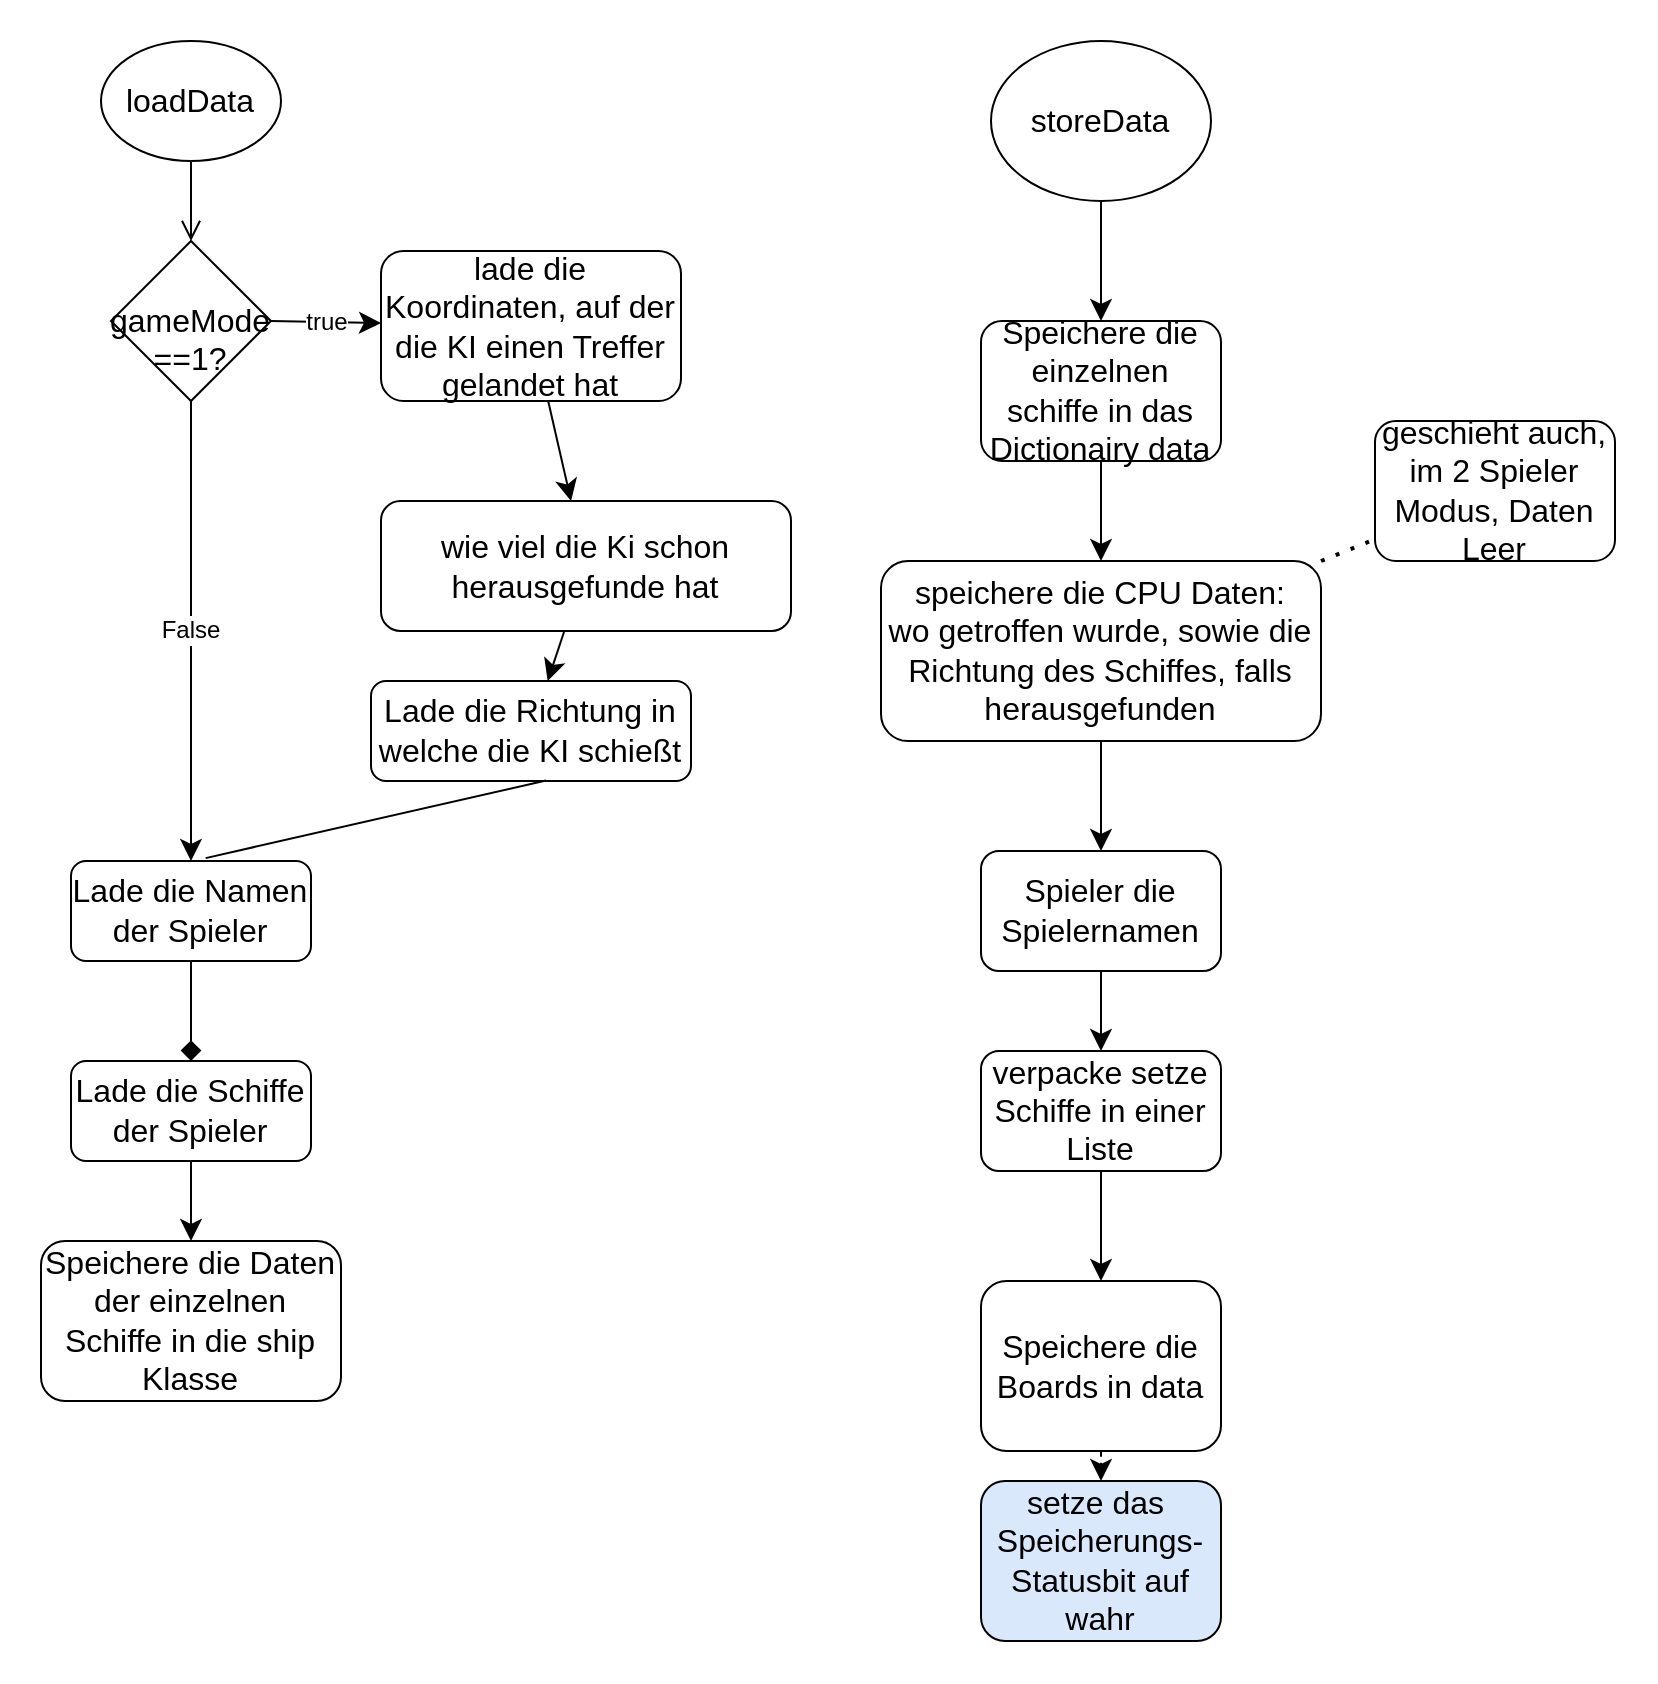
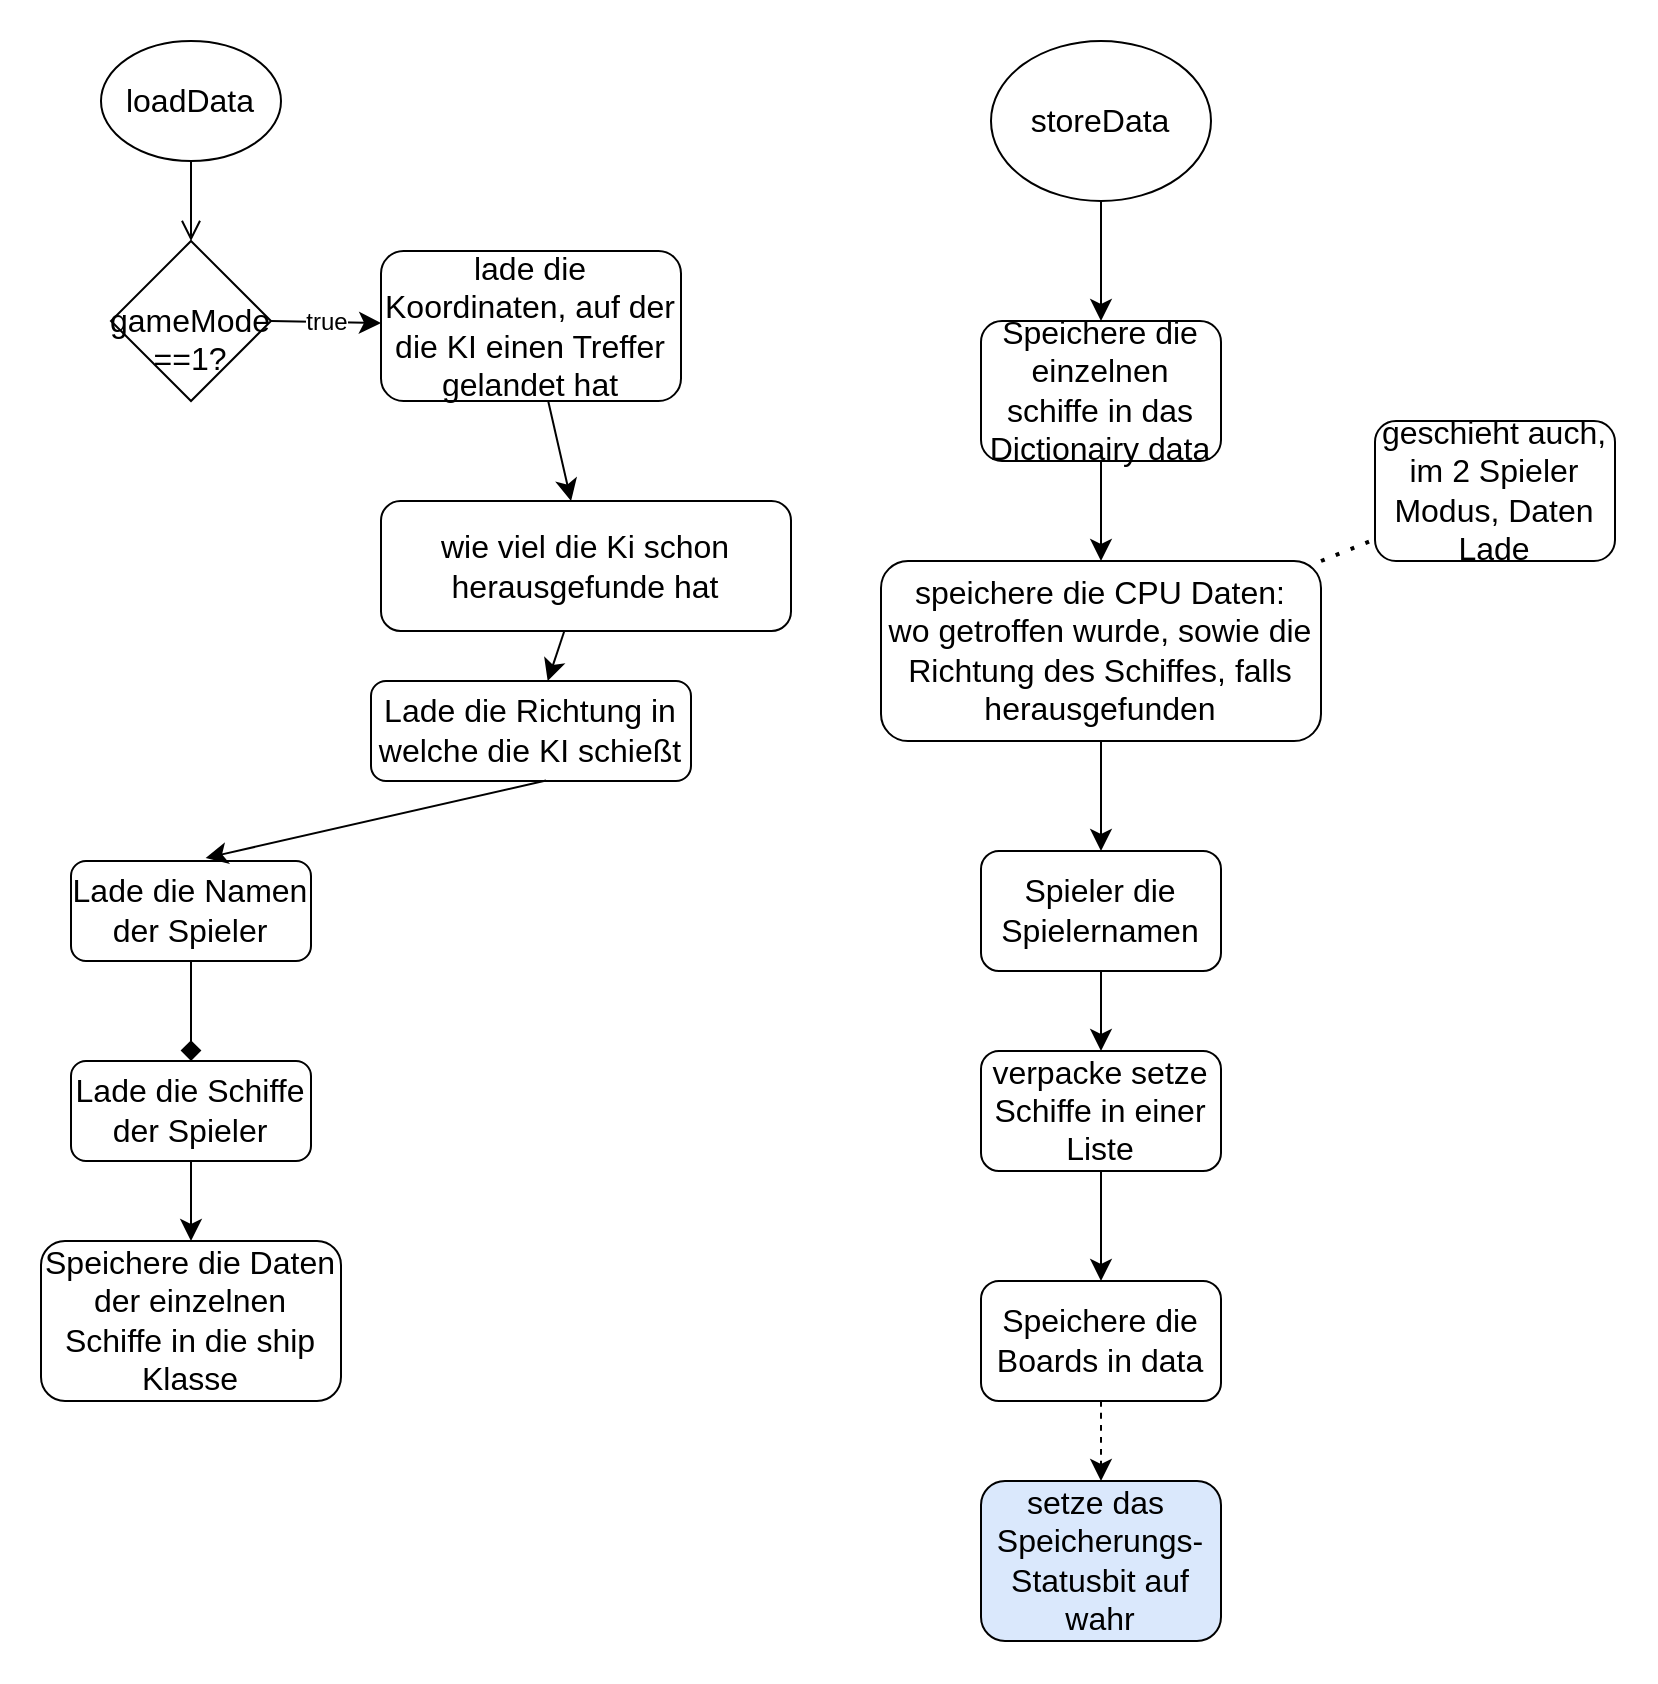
node "geschieht auch, im 2 Spieler Modus, Daten Leer": label "geschieht auch, im 2 Spieler Modus, Daten Leer" -> "geschieht auch, im 2 Spieler Modus, Daten Lade"
edge "gameMode ==1?" -> "Lade die Namen der Spieler": removed, label "False"
edge "Lade die Richtung in welche die KI schießt" -- "Lade die Namen der Spieler": arrowhead none -> classic
node "Speichere die Boards in data": size 240x170 -> 240x120
